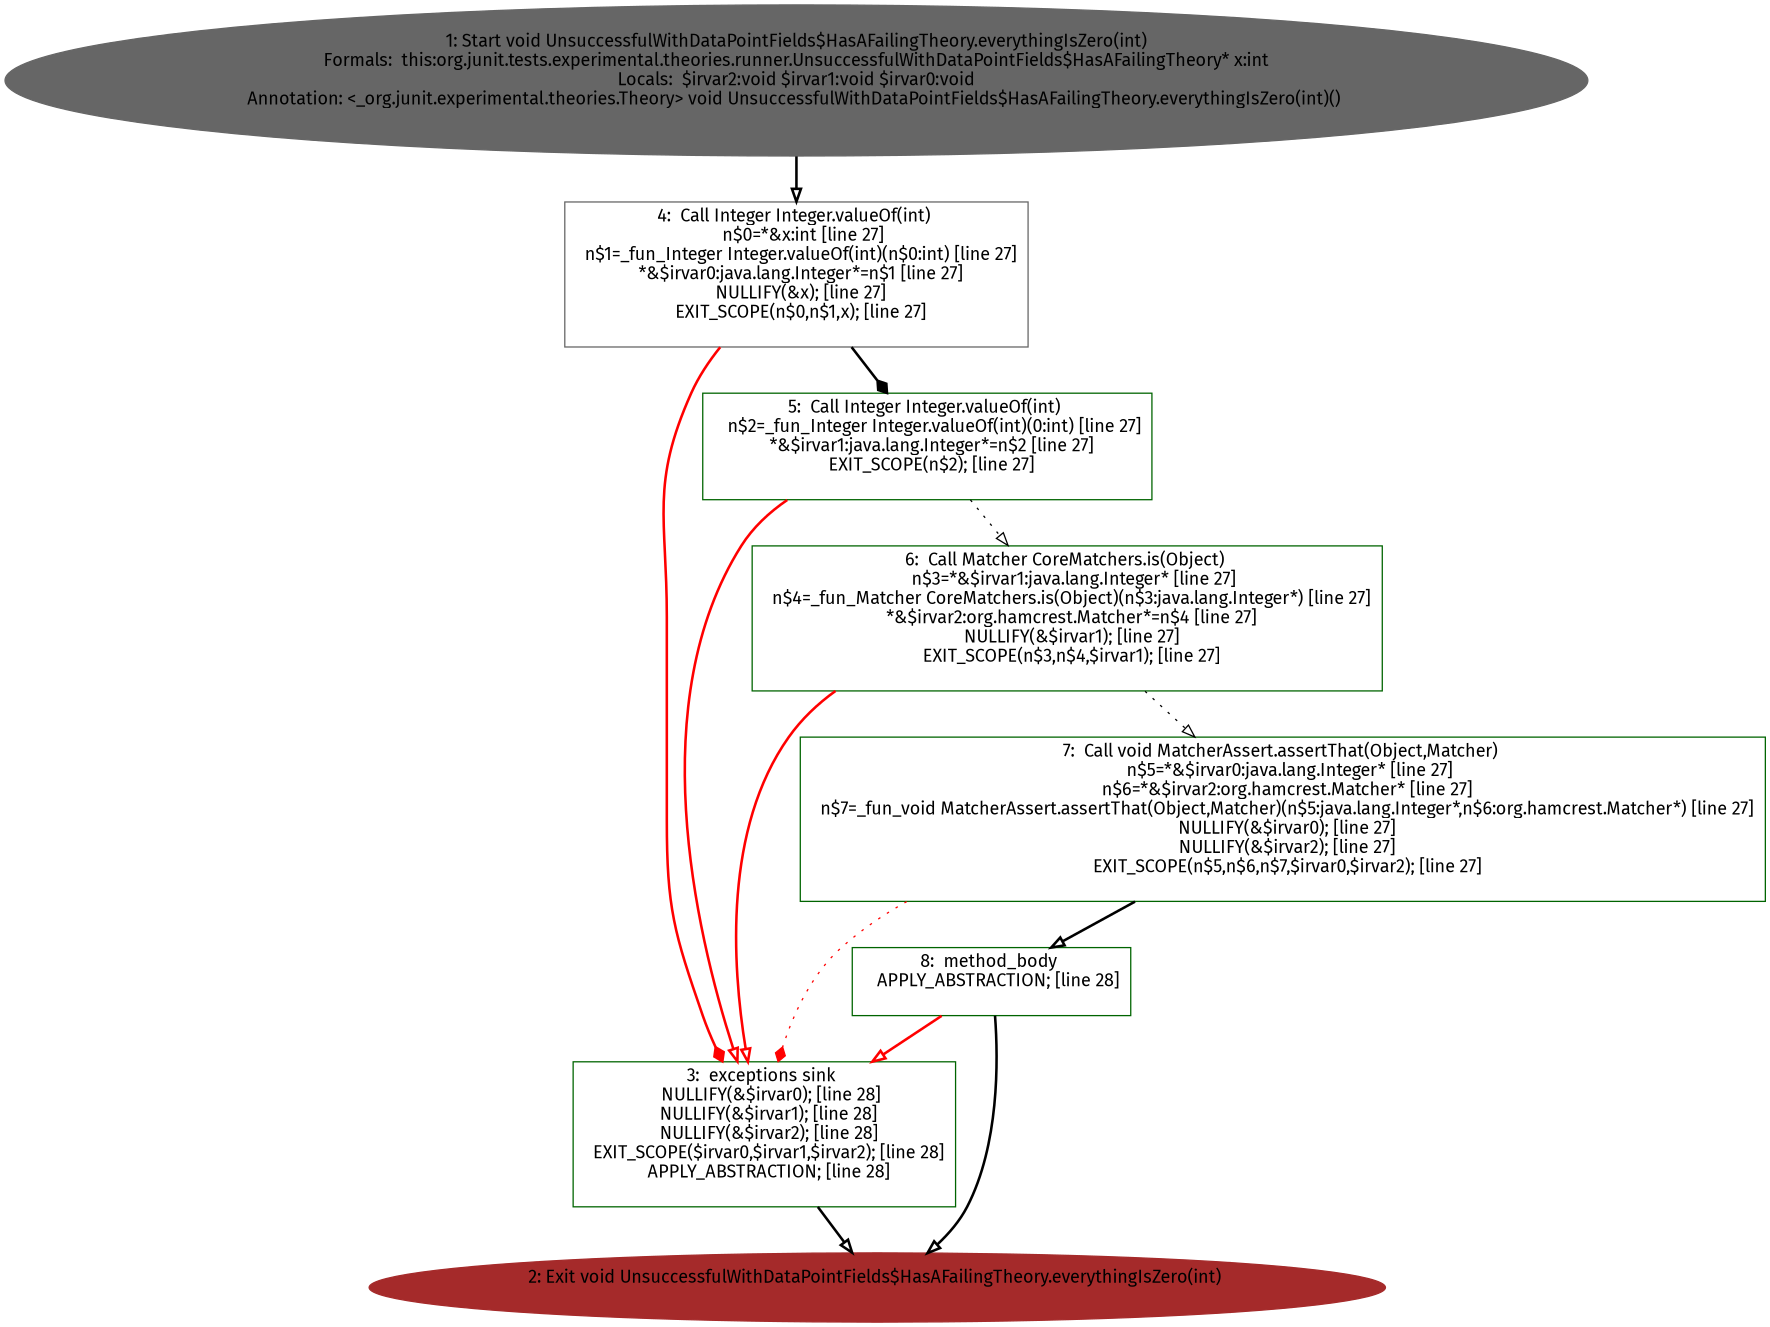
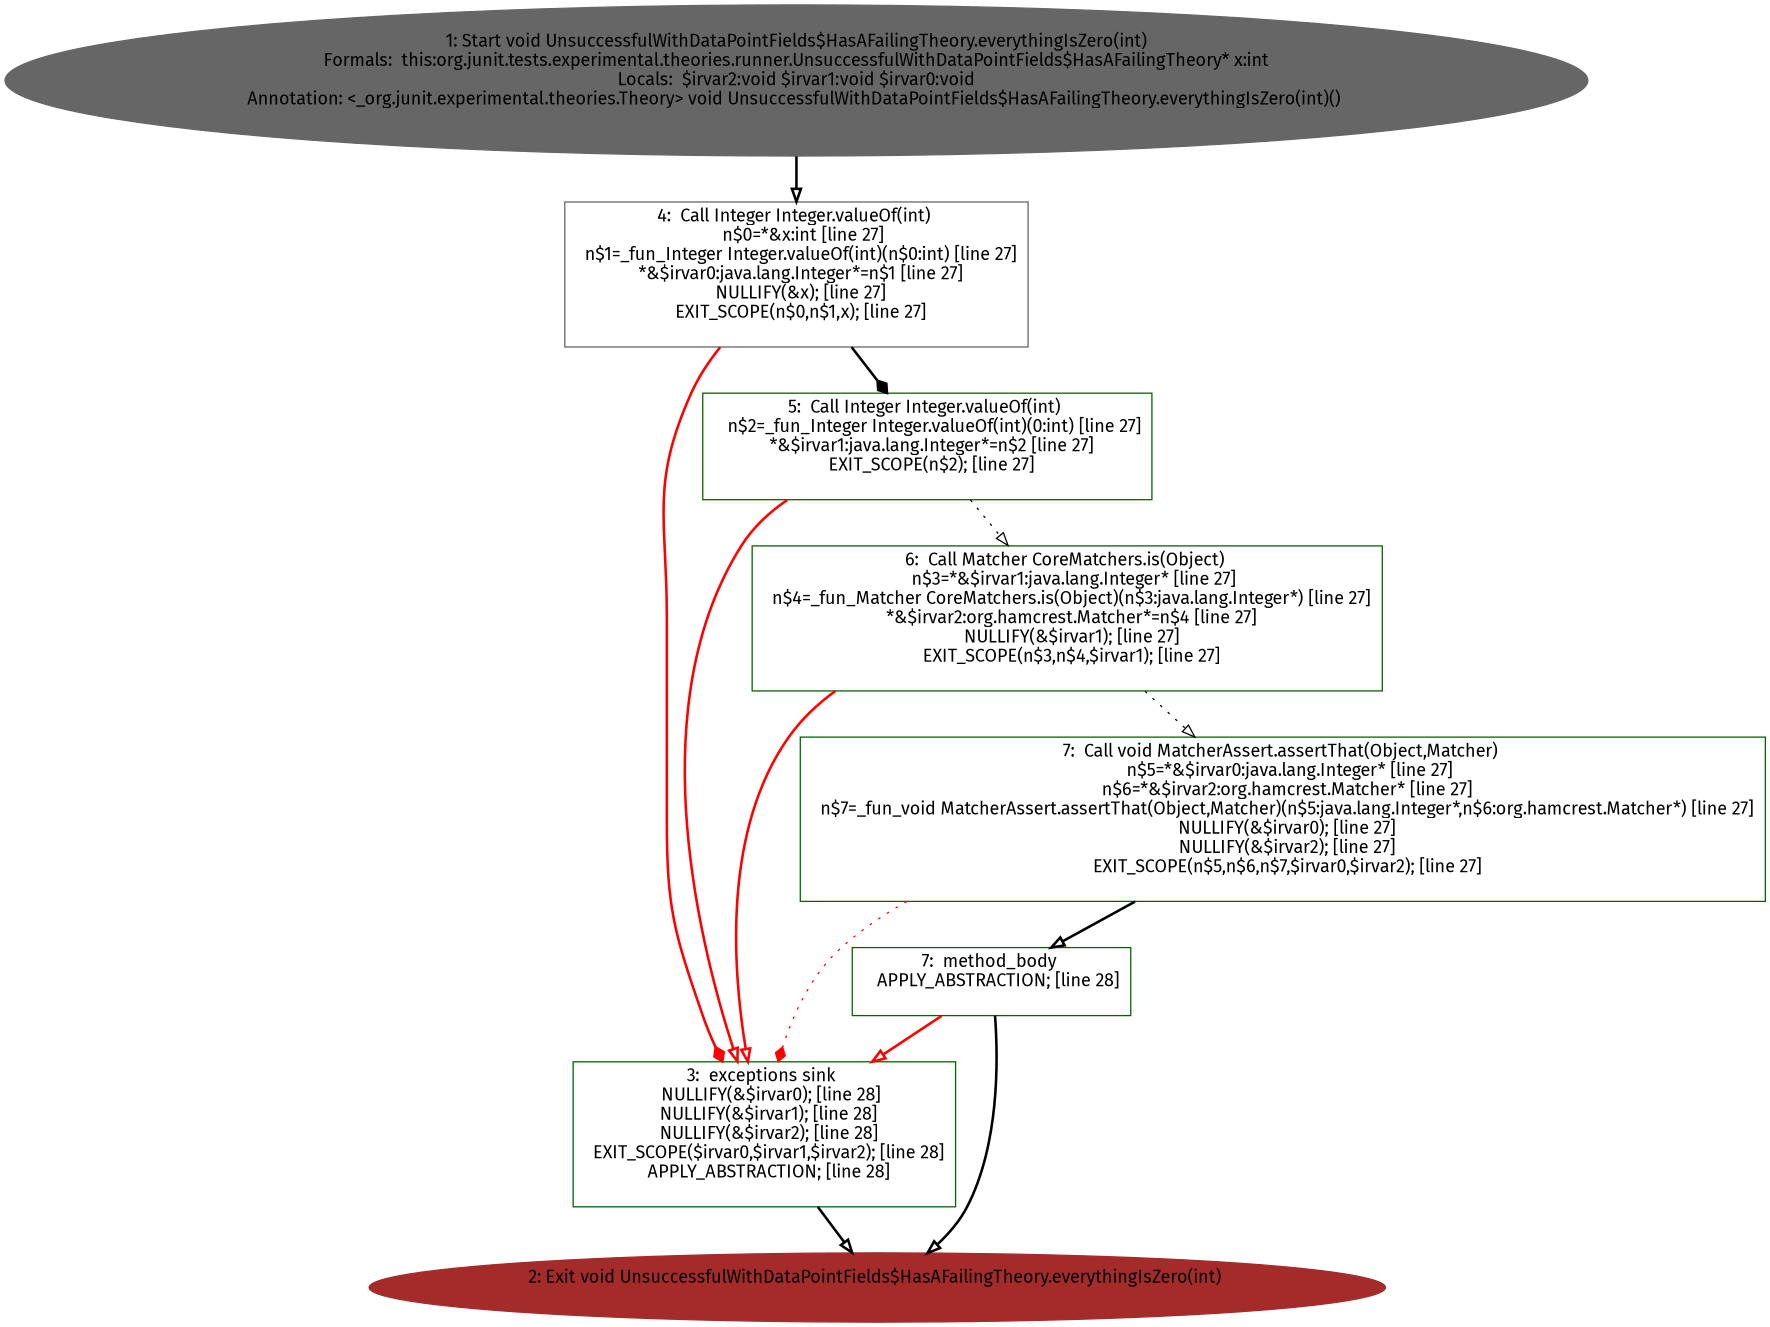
node "8:  method_body APPLY_ABSTRACTION; [line 28]": label "8:  method_body APPLY_ABSTRACTION; [line 28]" -> "7:  method_body APPLY_ABSTRACTION; [line 28]"
